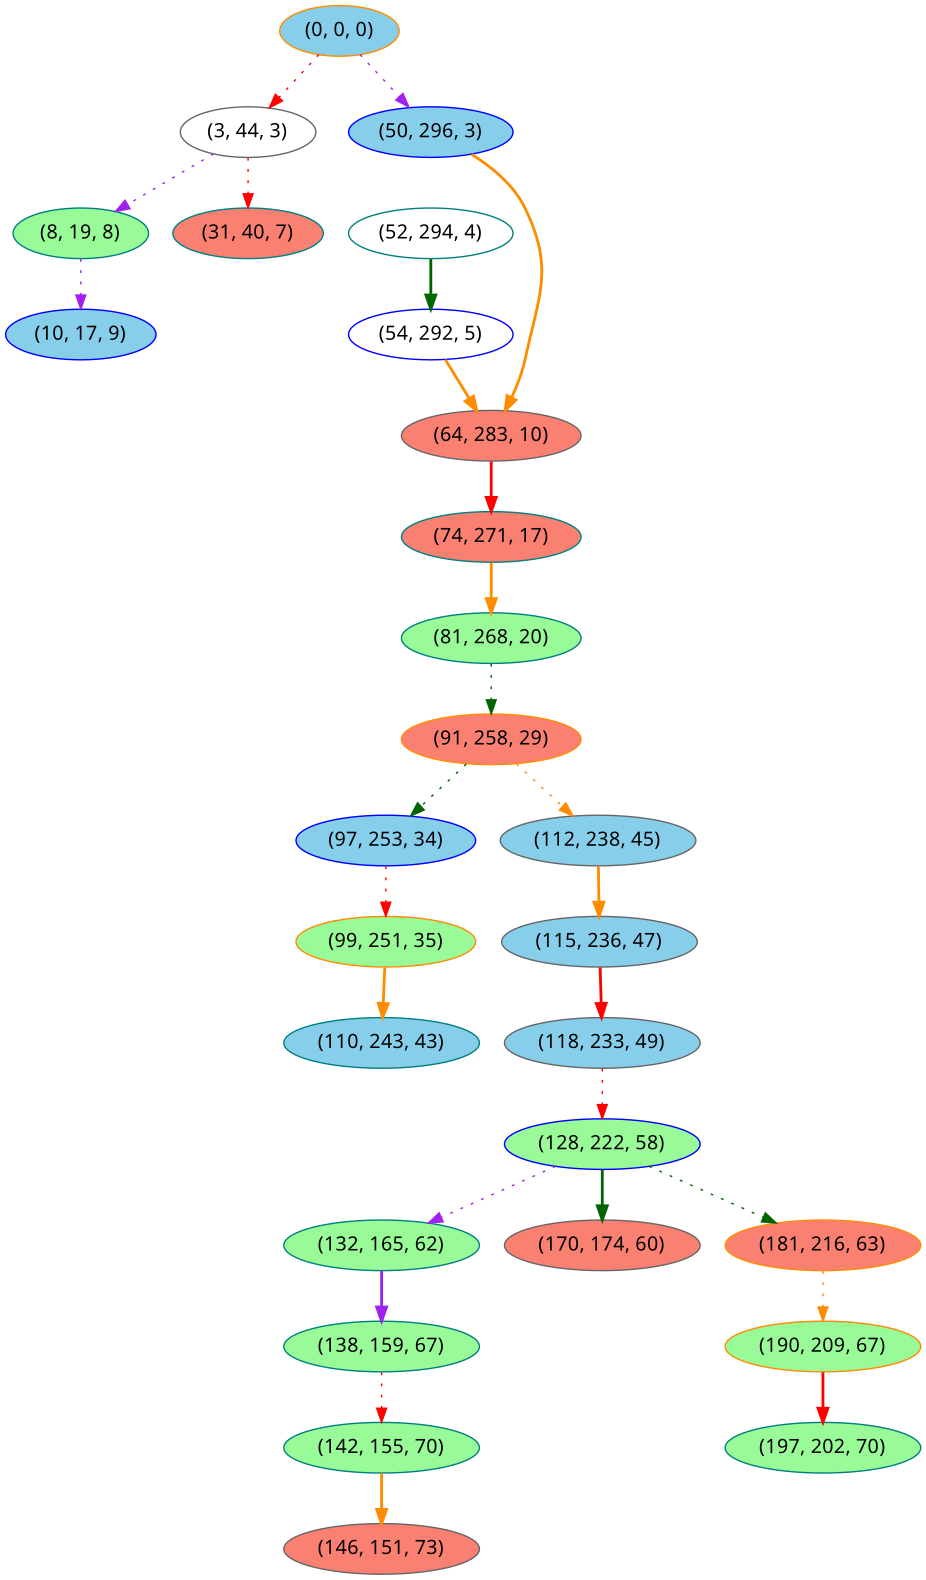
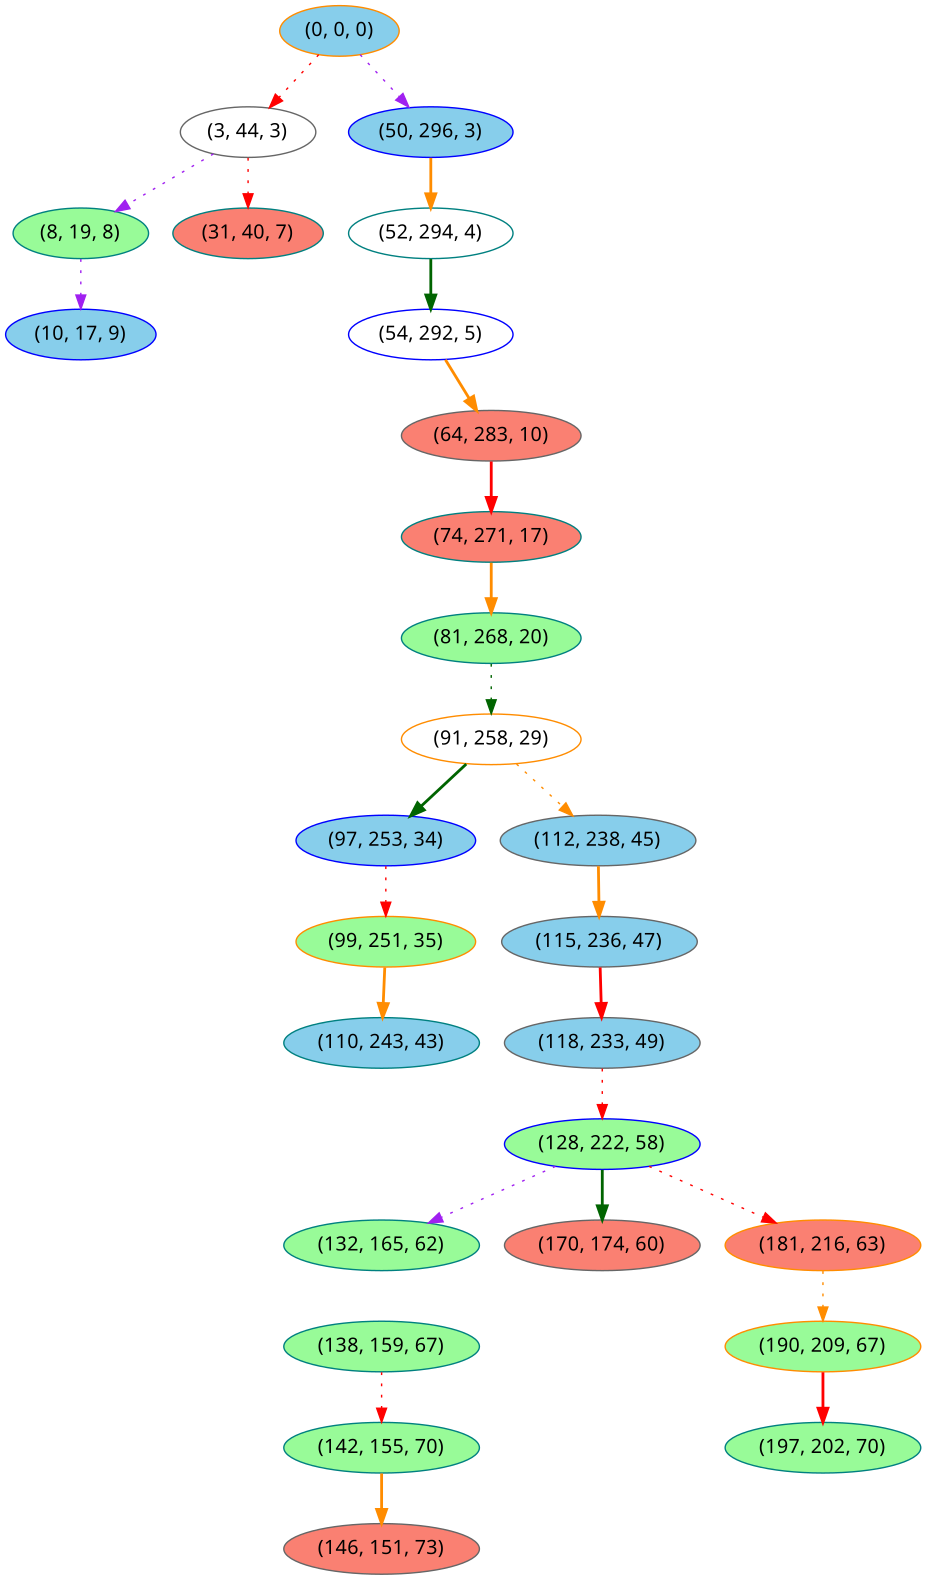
edge "(50, 296, 3)" -> "(64, 283, 10)": now "(50, 296, 3)" -> "(52, 294, 4)"
node "(91, 258, 29)": fillcolor salmon -> white
edge "(91, 258, 29)" -> "(97, 253, 34)": style dotted -> bold
edge "(128, 222, 58)" -> "(181, 216, 63)": color darkgreen -> red
edge "(132, 165, 62)" -> "(138, 159, 67)": removed
